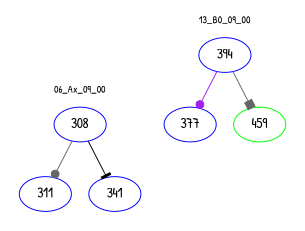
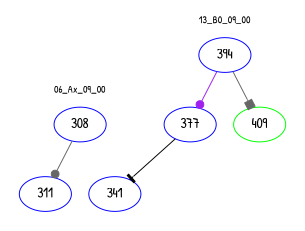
node "459": label "459" -> "409"
edge "308" -> "341": now "377" -> "341"
